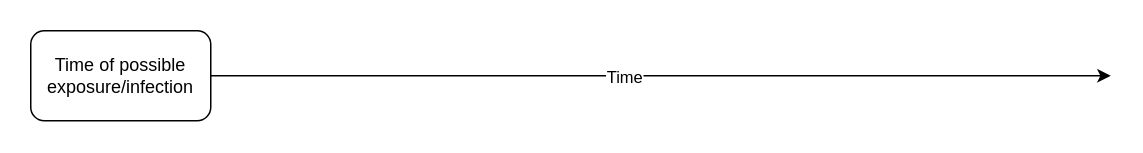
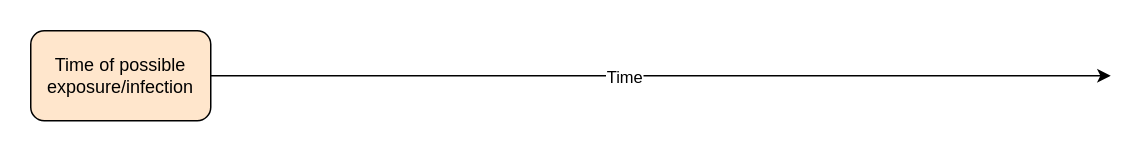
node "Time of possible exposure/infection": fillcolor #ffffff -> #ffe6cc
